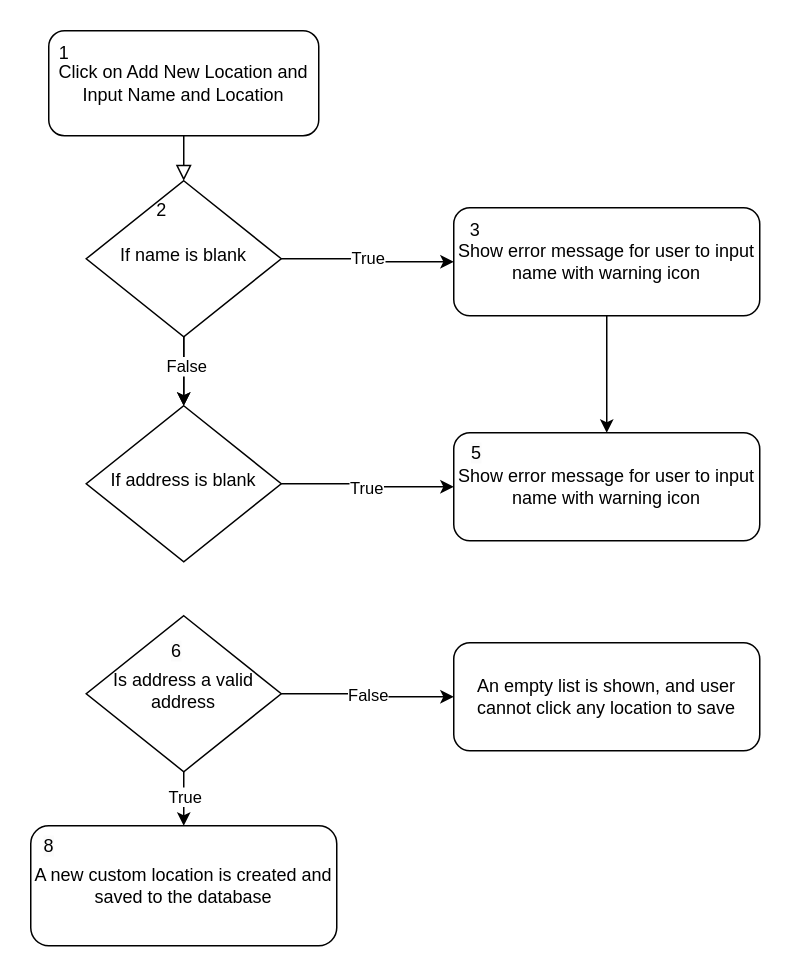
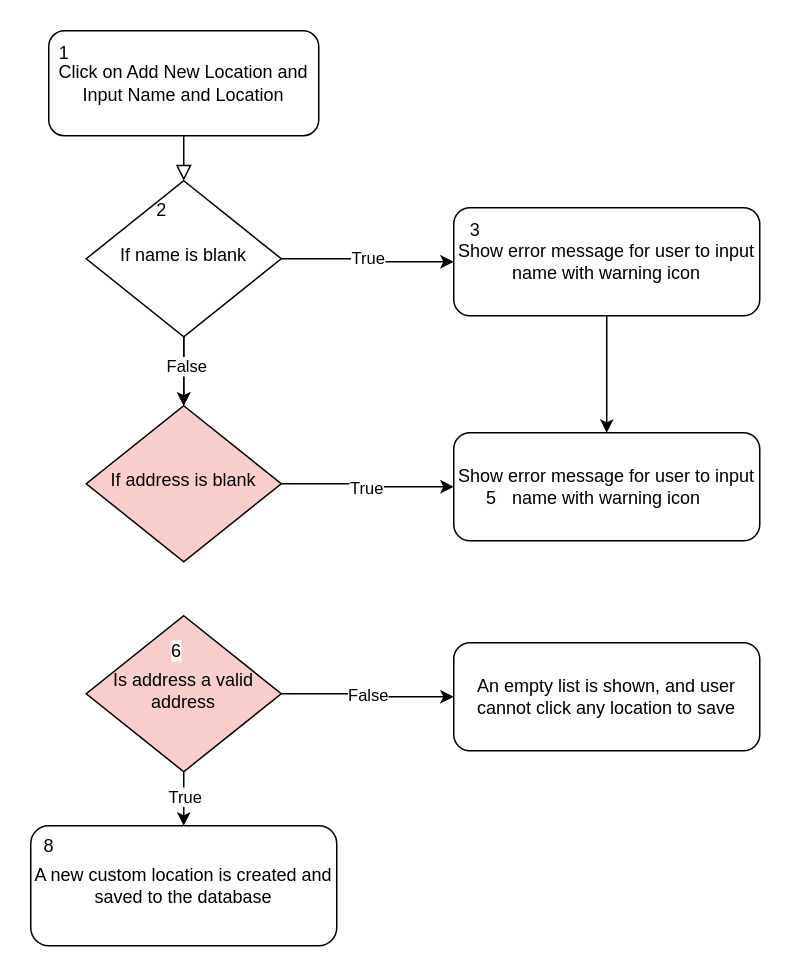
node "5": moved (499, 463) -> (514, 508)
node "If address is blank": fillcolor #ffffff -> #f8cecc
node "Is address a valid address": fillcolor #ffffff -> #f8cecc
